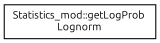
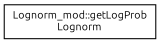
node "Statistics_mod::getLogProb Lognorm": label "Statistics_mod::getLogProb Lognorm" -> "Lognorm_mod::getLogProb Lognorm"
